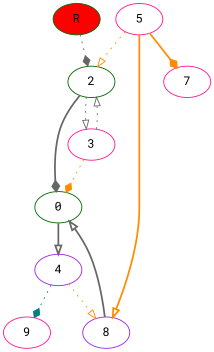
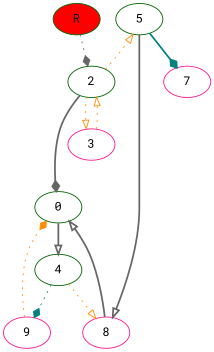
node "5": color deeppink -> darkgreen
edge "5" -> "2": reversed
edge "5" -> "7": color darkorange -> teal
edge "2" -> "3": color gray40 -> darkorange
edge "3" -> "2": color gray40 -> darkorange
edge "3" -> "0": now "9" -> "0"
edge "5" -> "8": color darkorange -> gray40
node "4": color purple -> darkgreen
node "8": color purple -> deeppink
